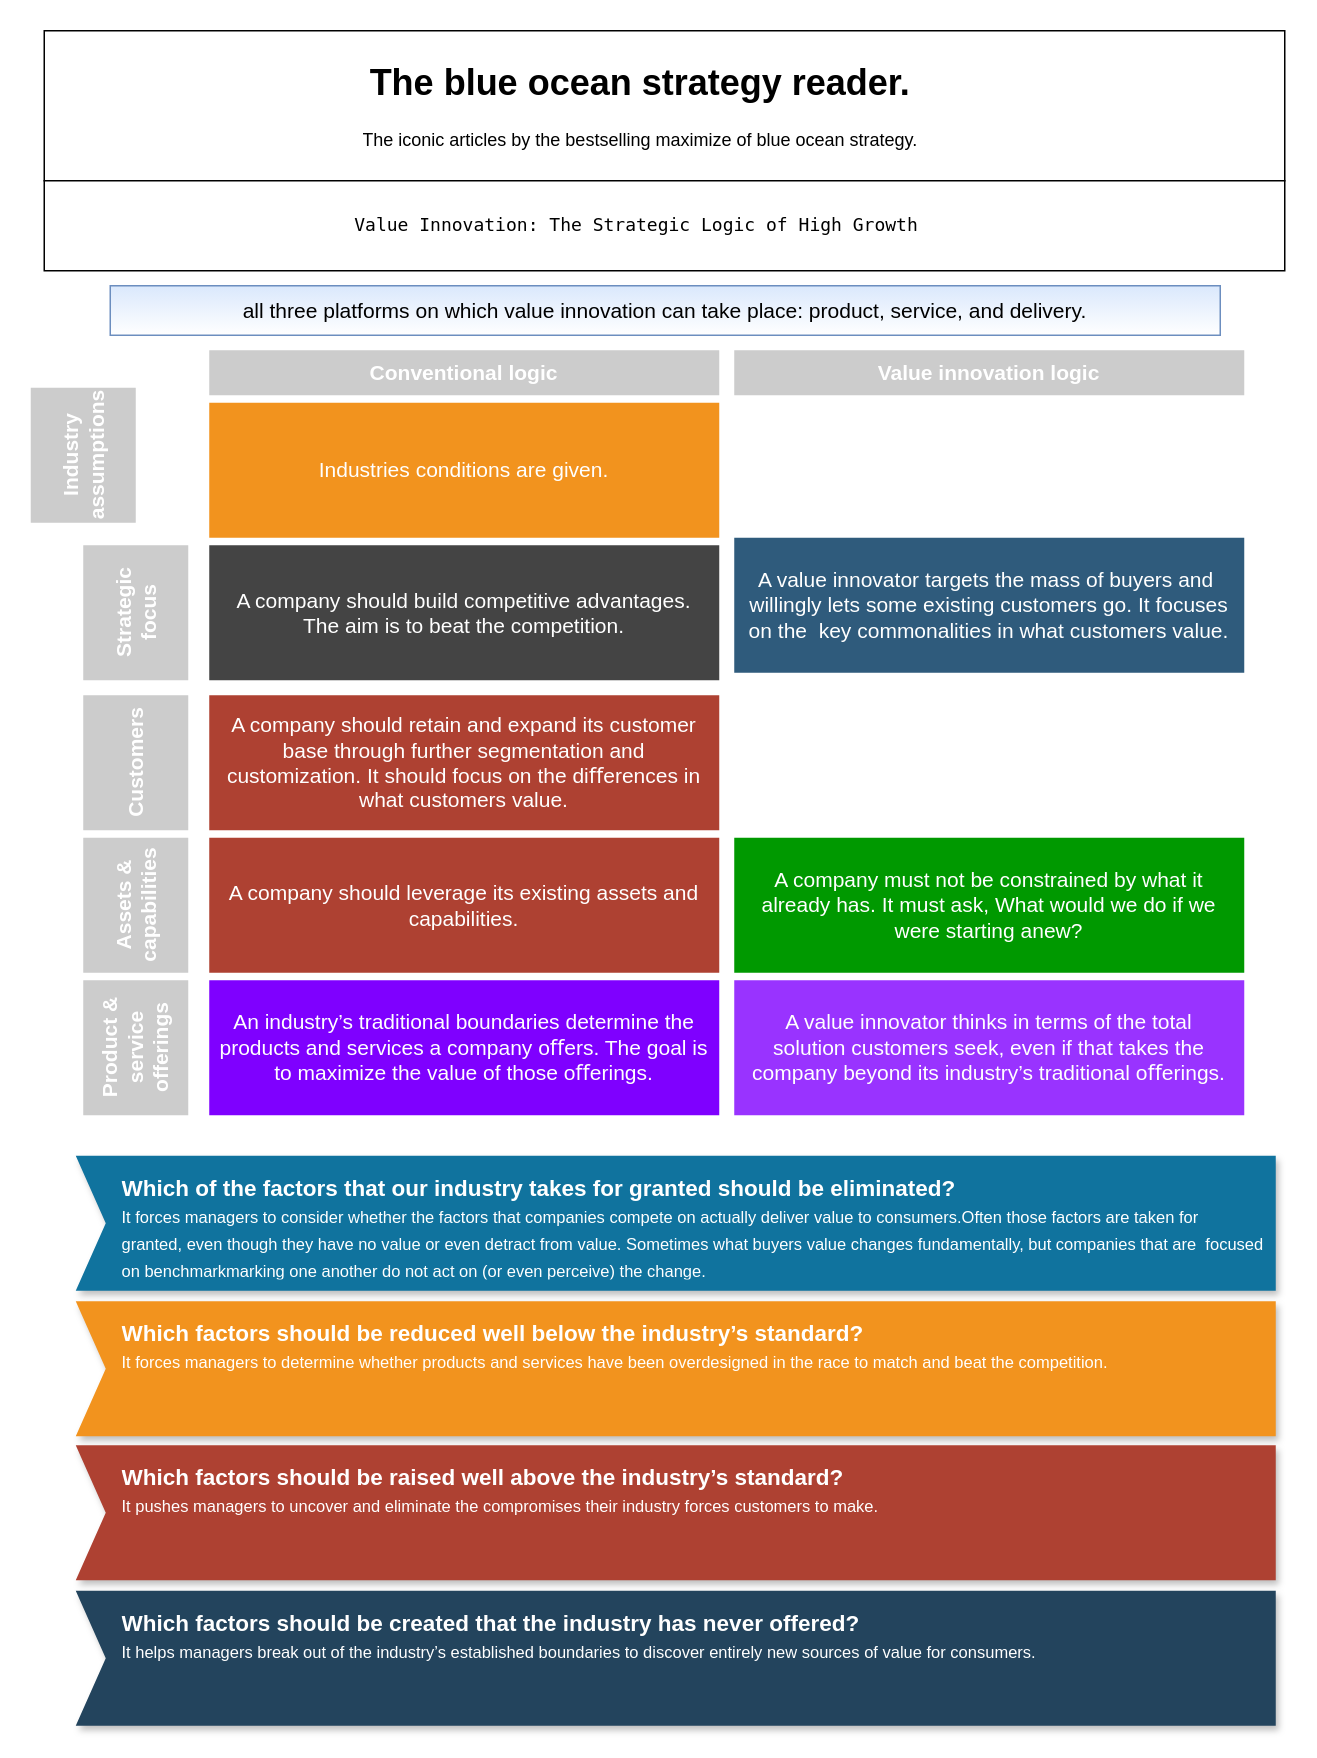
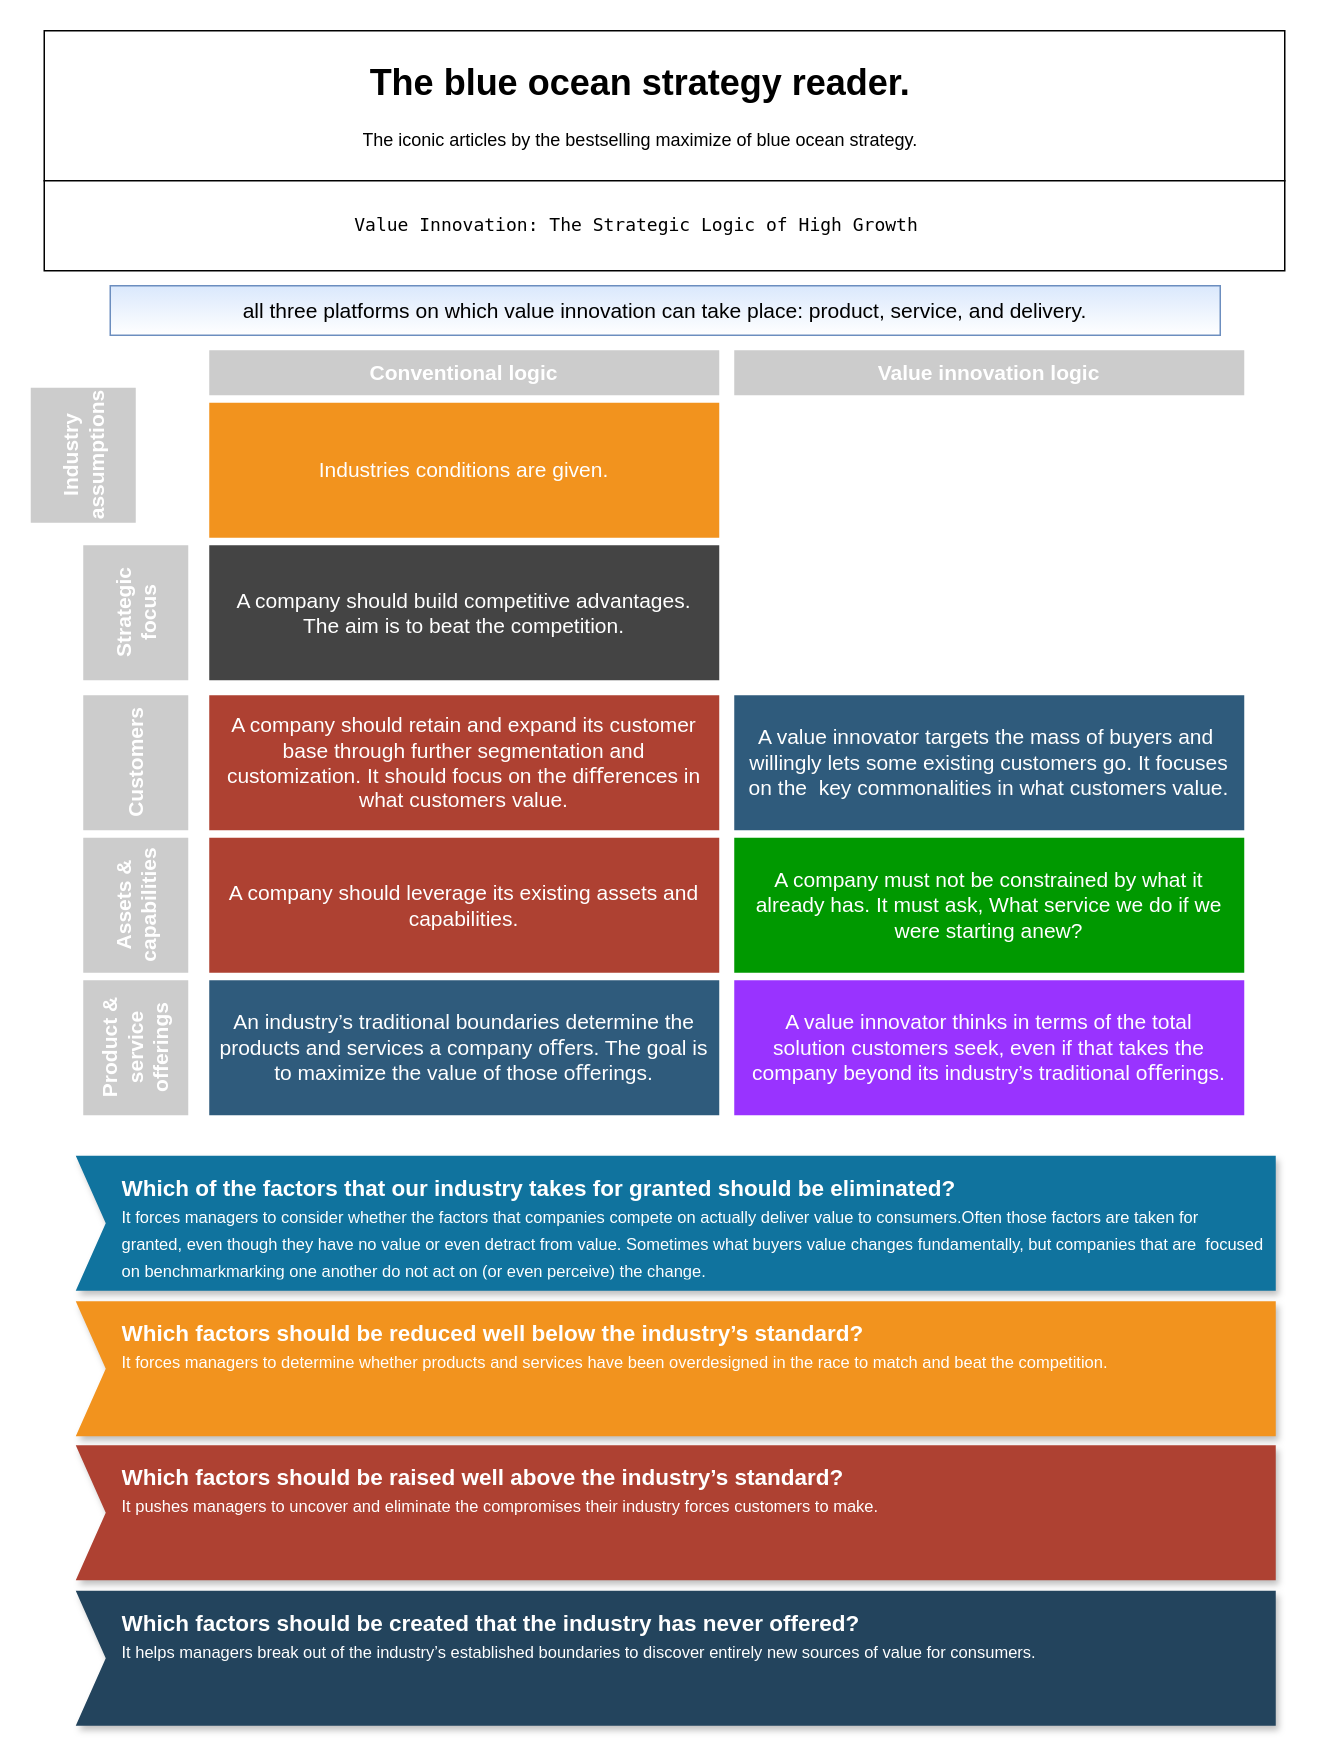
node "A value innovator targets the mass of buyers and willingly lets some existing customers go. It focuses on the key commonalities in what customers value.": moved (989, 605) -> (989, 763)
node "A company must not be constrained by what it already has. It must ask, What would we do if we were starting anew?": label "A company must not be constrained by what it already has. It must ask, What would we do if we were starting anew?" -> "A company must not be constrained by what it already has. It must ask, What service we do if we were starting anew?"
node "An industry’s traditional boundaries determine the products and services a company oﬀers. The goal is to maximize the value of those oﬀerings.": fillcolor #7f00ff -> #2f5b7c
